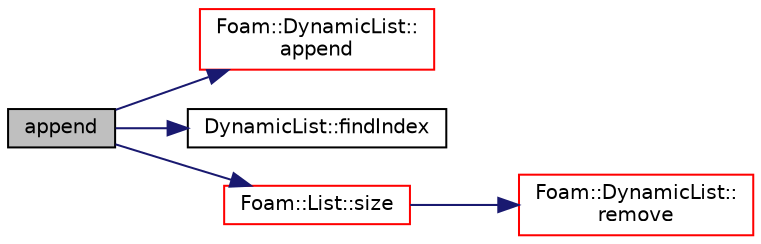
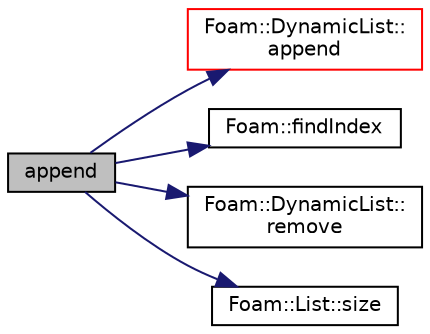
node "DynamicList::findIndex": label "DynamicList::findIndex" -> "Foam::findIndex"
node "Foam::List::size": color red -> black
edge "Foam::List::size" -> "Foam::DynamicList:: remove": now "append" -> "Foam::DynamicList:: remove"
node "Foam::DynamicList:: remove": color red -> black
